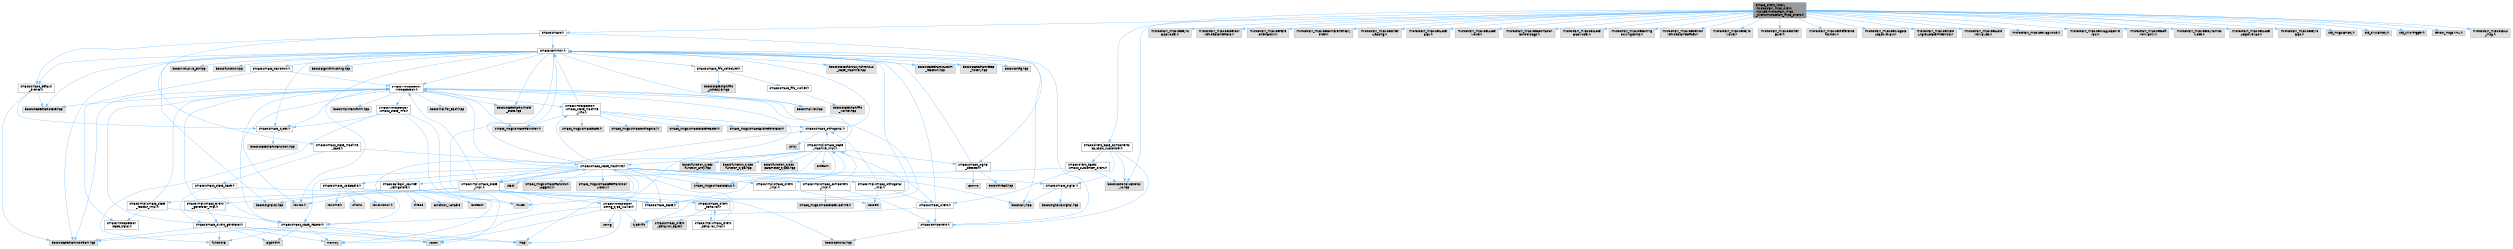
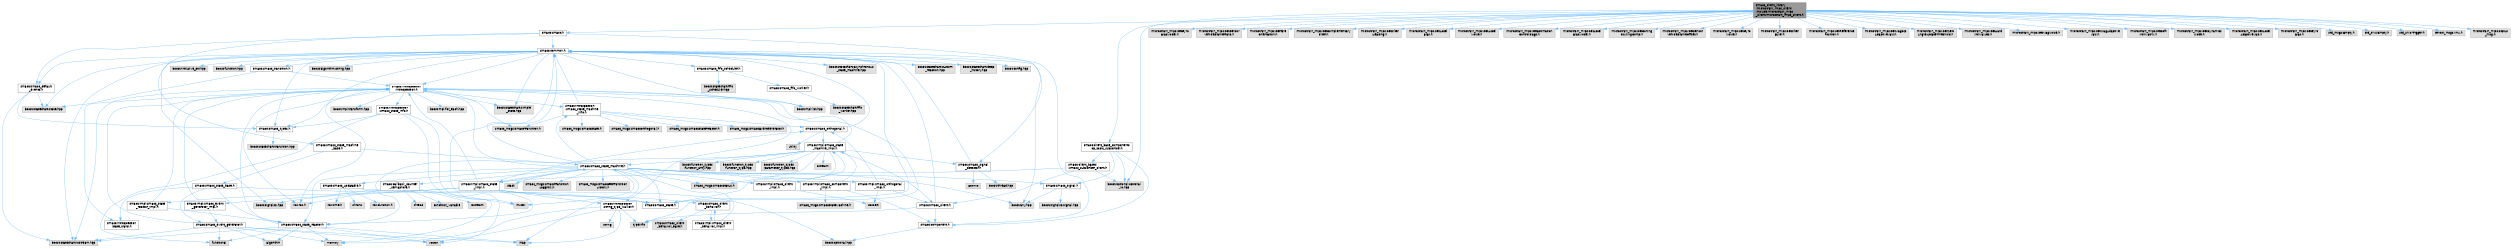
edge "smacc/impl/smacc_state _machine_impl.h" -> "smacc/smacc_orthogonal.h": reversed
edge "smacc/impl/smacc_state _reactor_impl.h" -> "smacc/introspection /state_traits.h": now "smacc/smacc_state_base.h" -> "smacc/introspection /state_traits.h"
